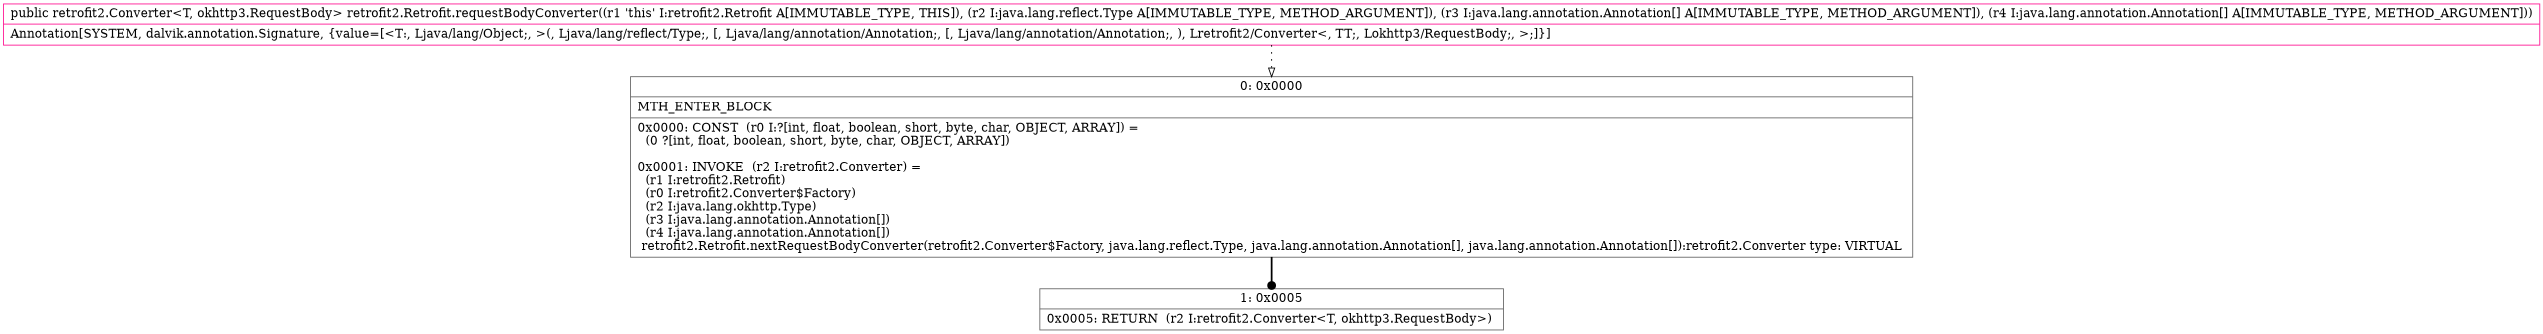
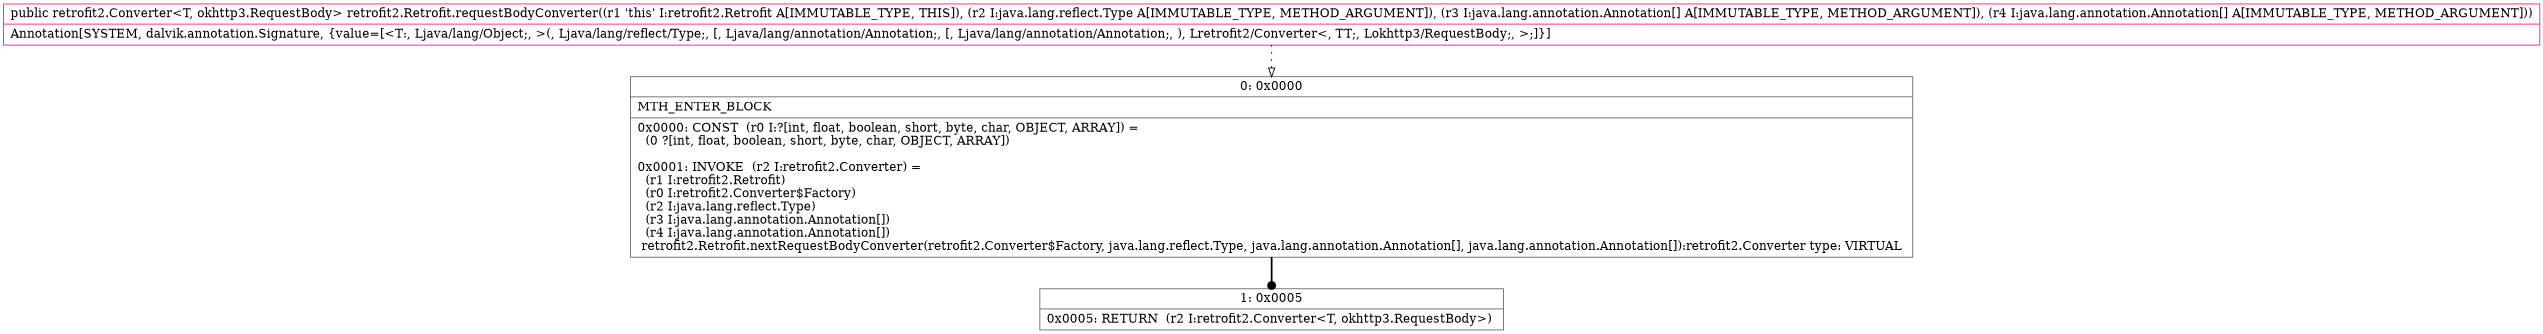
node "0: 0x0000": text "(r2 I:java.lang.okhttp.Type)" -> "(r2 I:java.lang.reflect.Type)"
